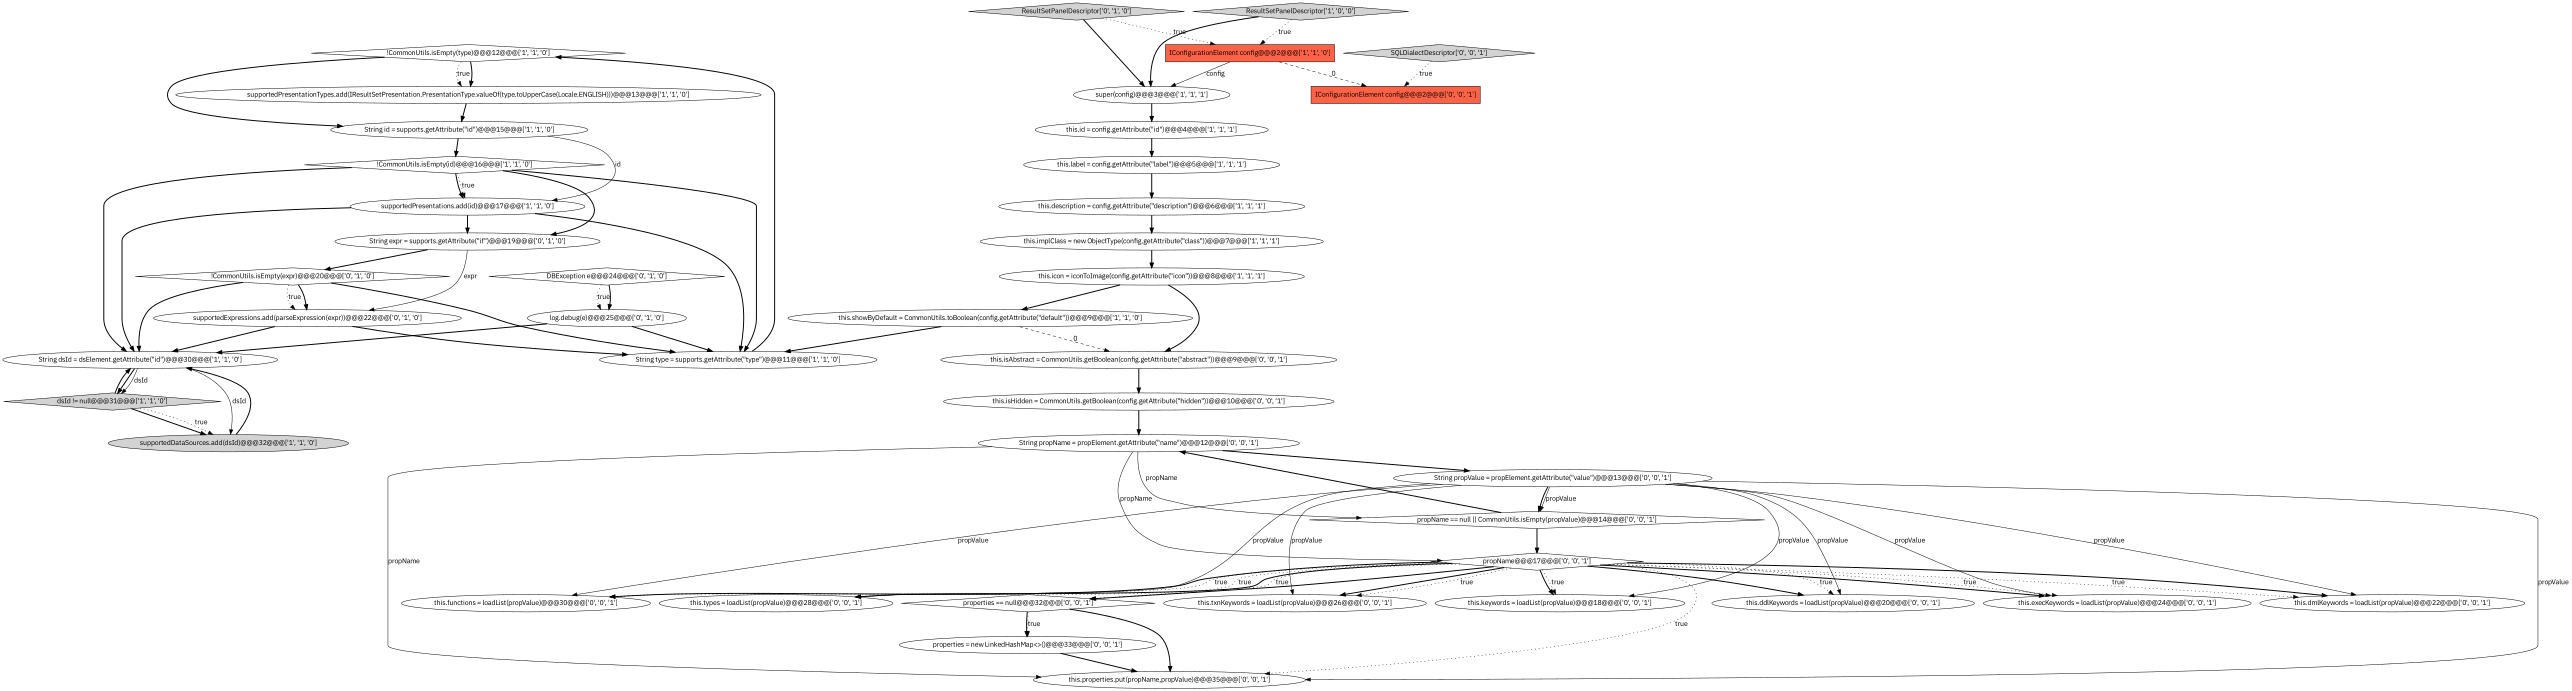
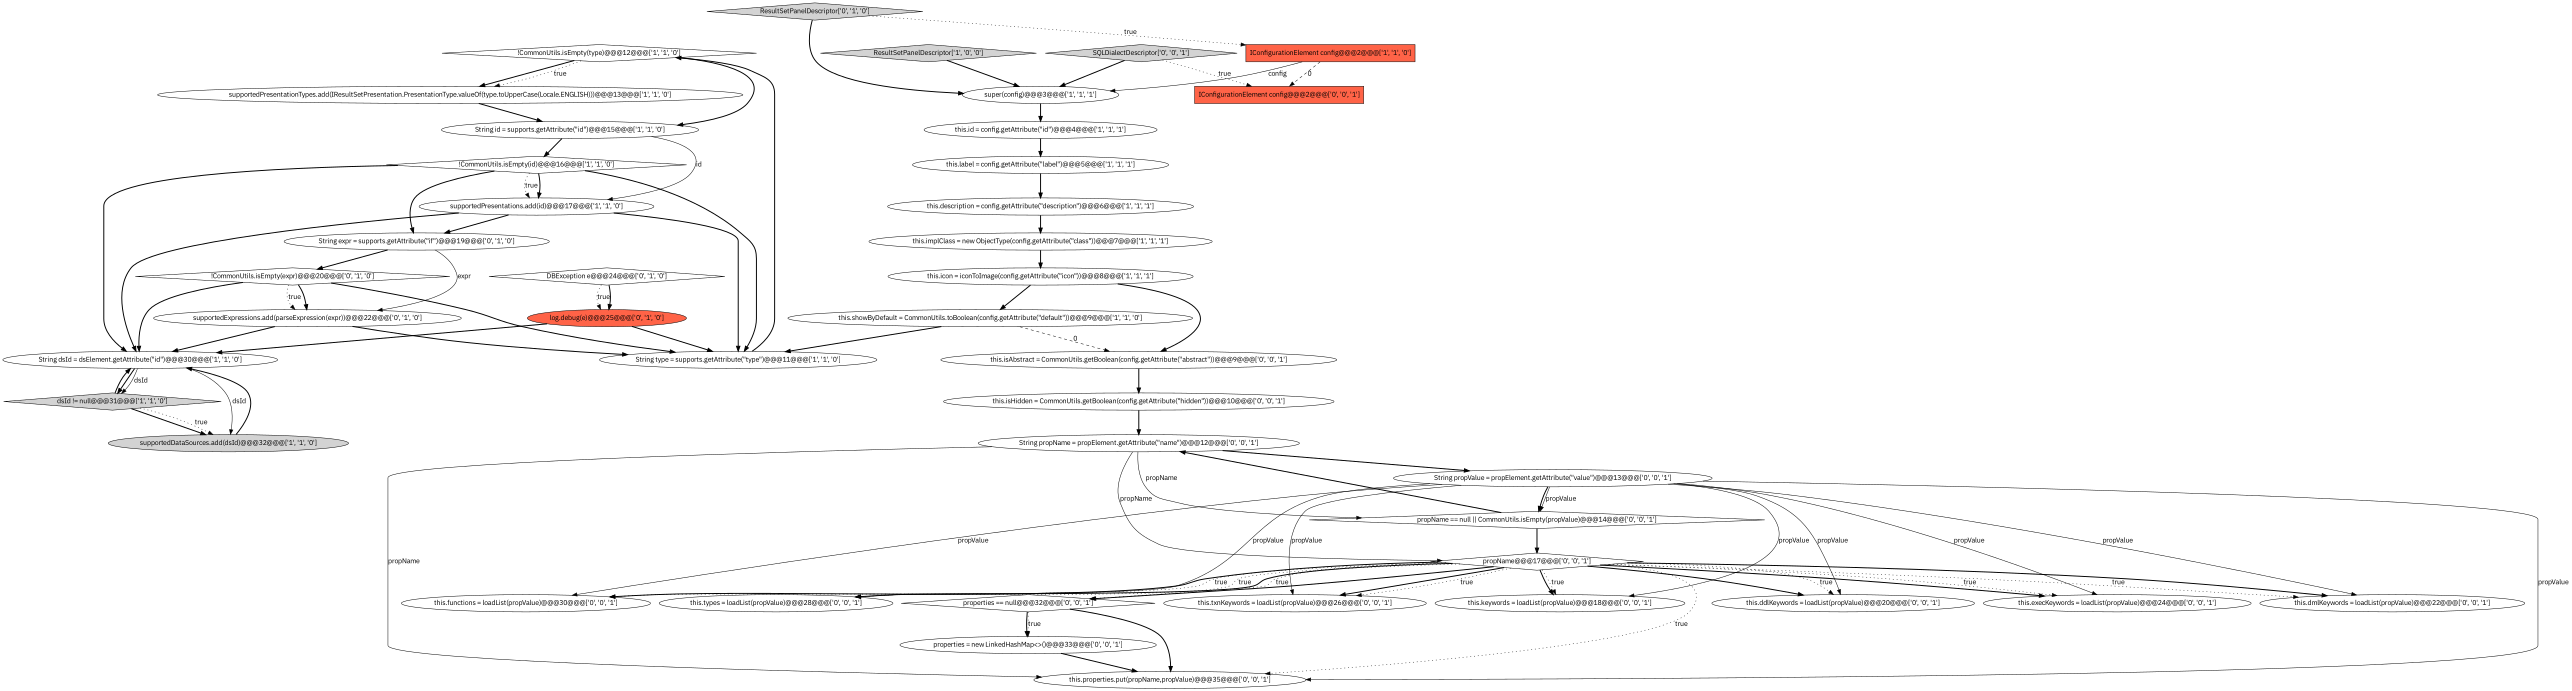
edge "ResultSetPanelDescriptor['1', '0', '0']" -> "IConfigurationElement config@@@2@@@['1', '1', '0']": removed, label "true"
edge "SQLDialectDescriptor['0', '0', '1']" -> "super(config)@@@3@@@['1', '1', '1']": added
node "log.debug(e)@@@25@@@['0', '1', '0']": fillcolor white -> tomato
